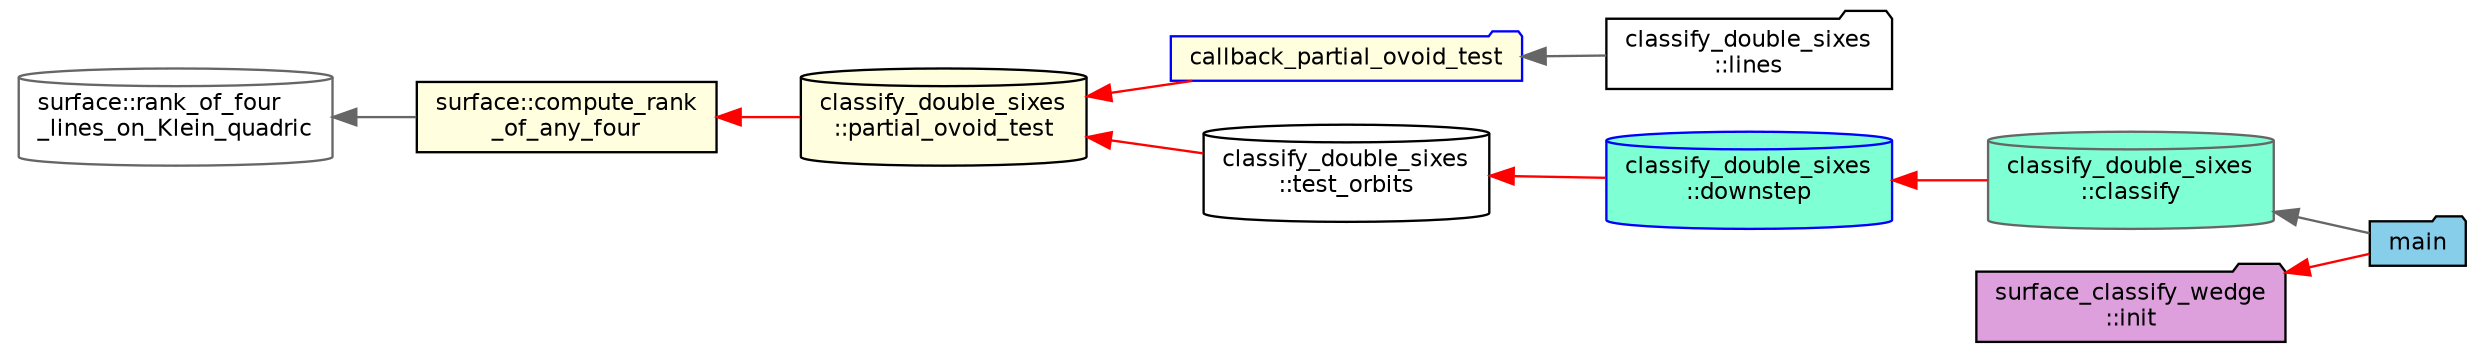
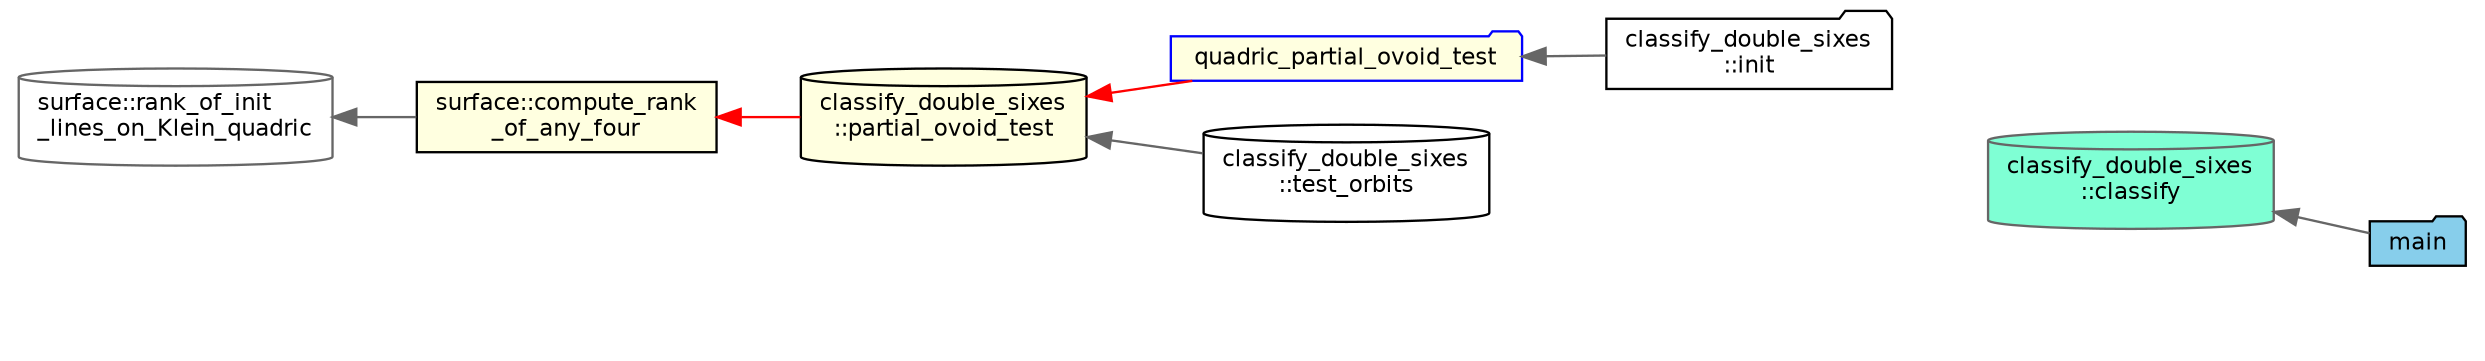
node "classify_double_sixes ::lines": label "classify_double_sixes ::lines" -> "classify_double_sixes ::init"
node "callback_partial_ovoid_test": label "callback_partial_ovoid_test" -> "quadric_partial_ovoid_test"
node "surface::rank_of_four _lines_on_Klein_quadric": label "surface::rank_of_four _lines_on_Klein_quadric" -> "surface::rank_of_init _lines_on_Klein_quadric"
edge "classify_double_sixes ::test_orbits" -> "classify_double_sixes ::partial_ovoid_test": color red -> gray40
node "classify_double_sixes ::downstep": removed
node "surface_classify_wedge ::init": removed
